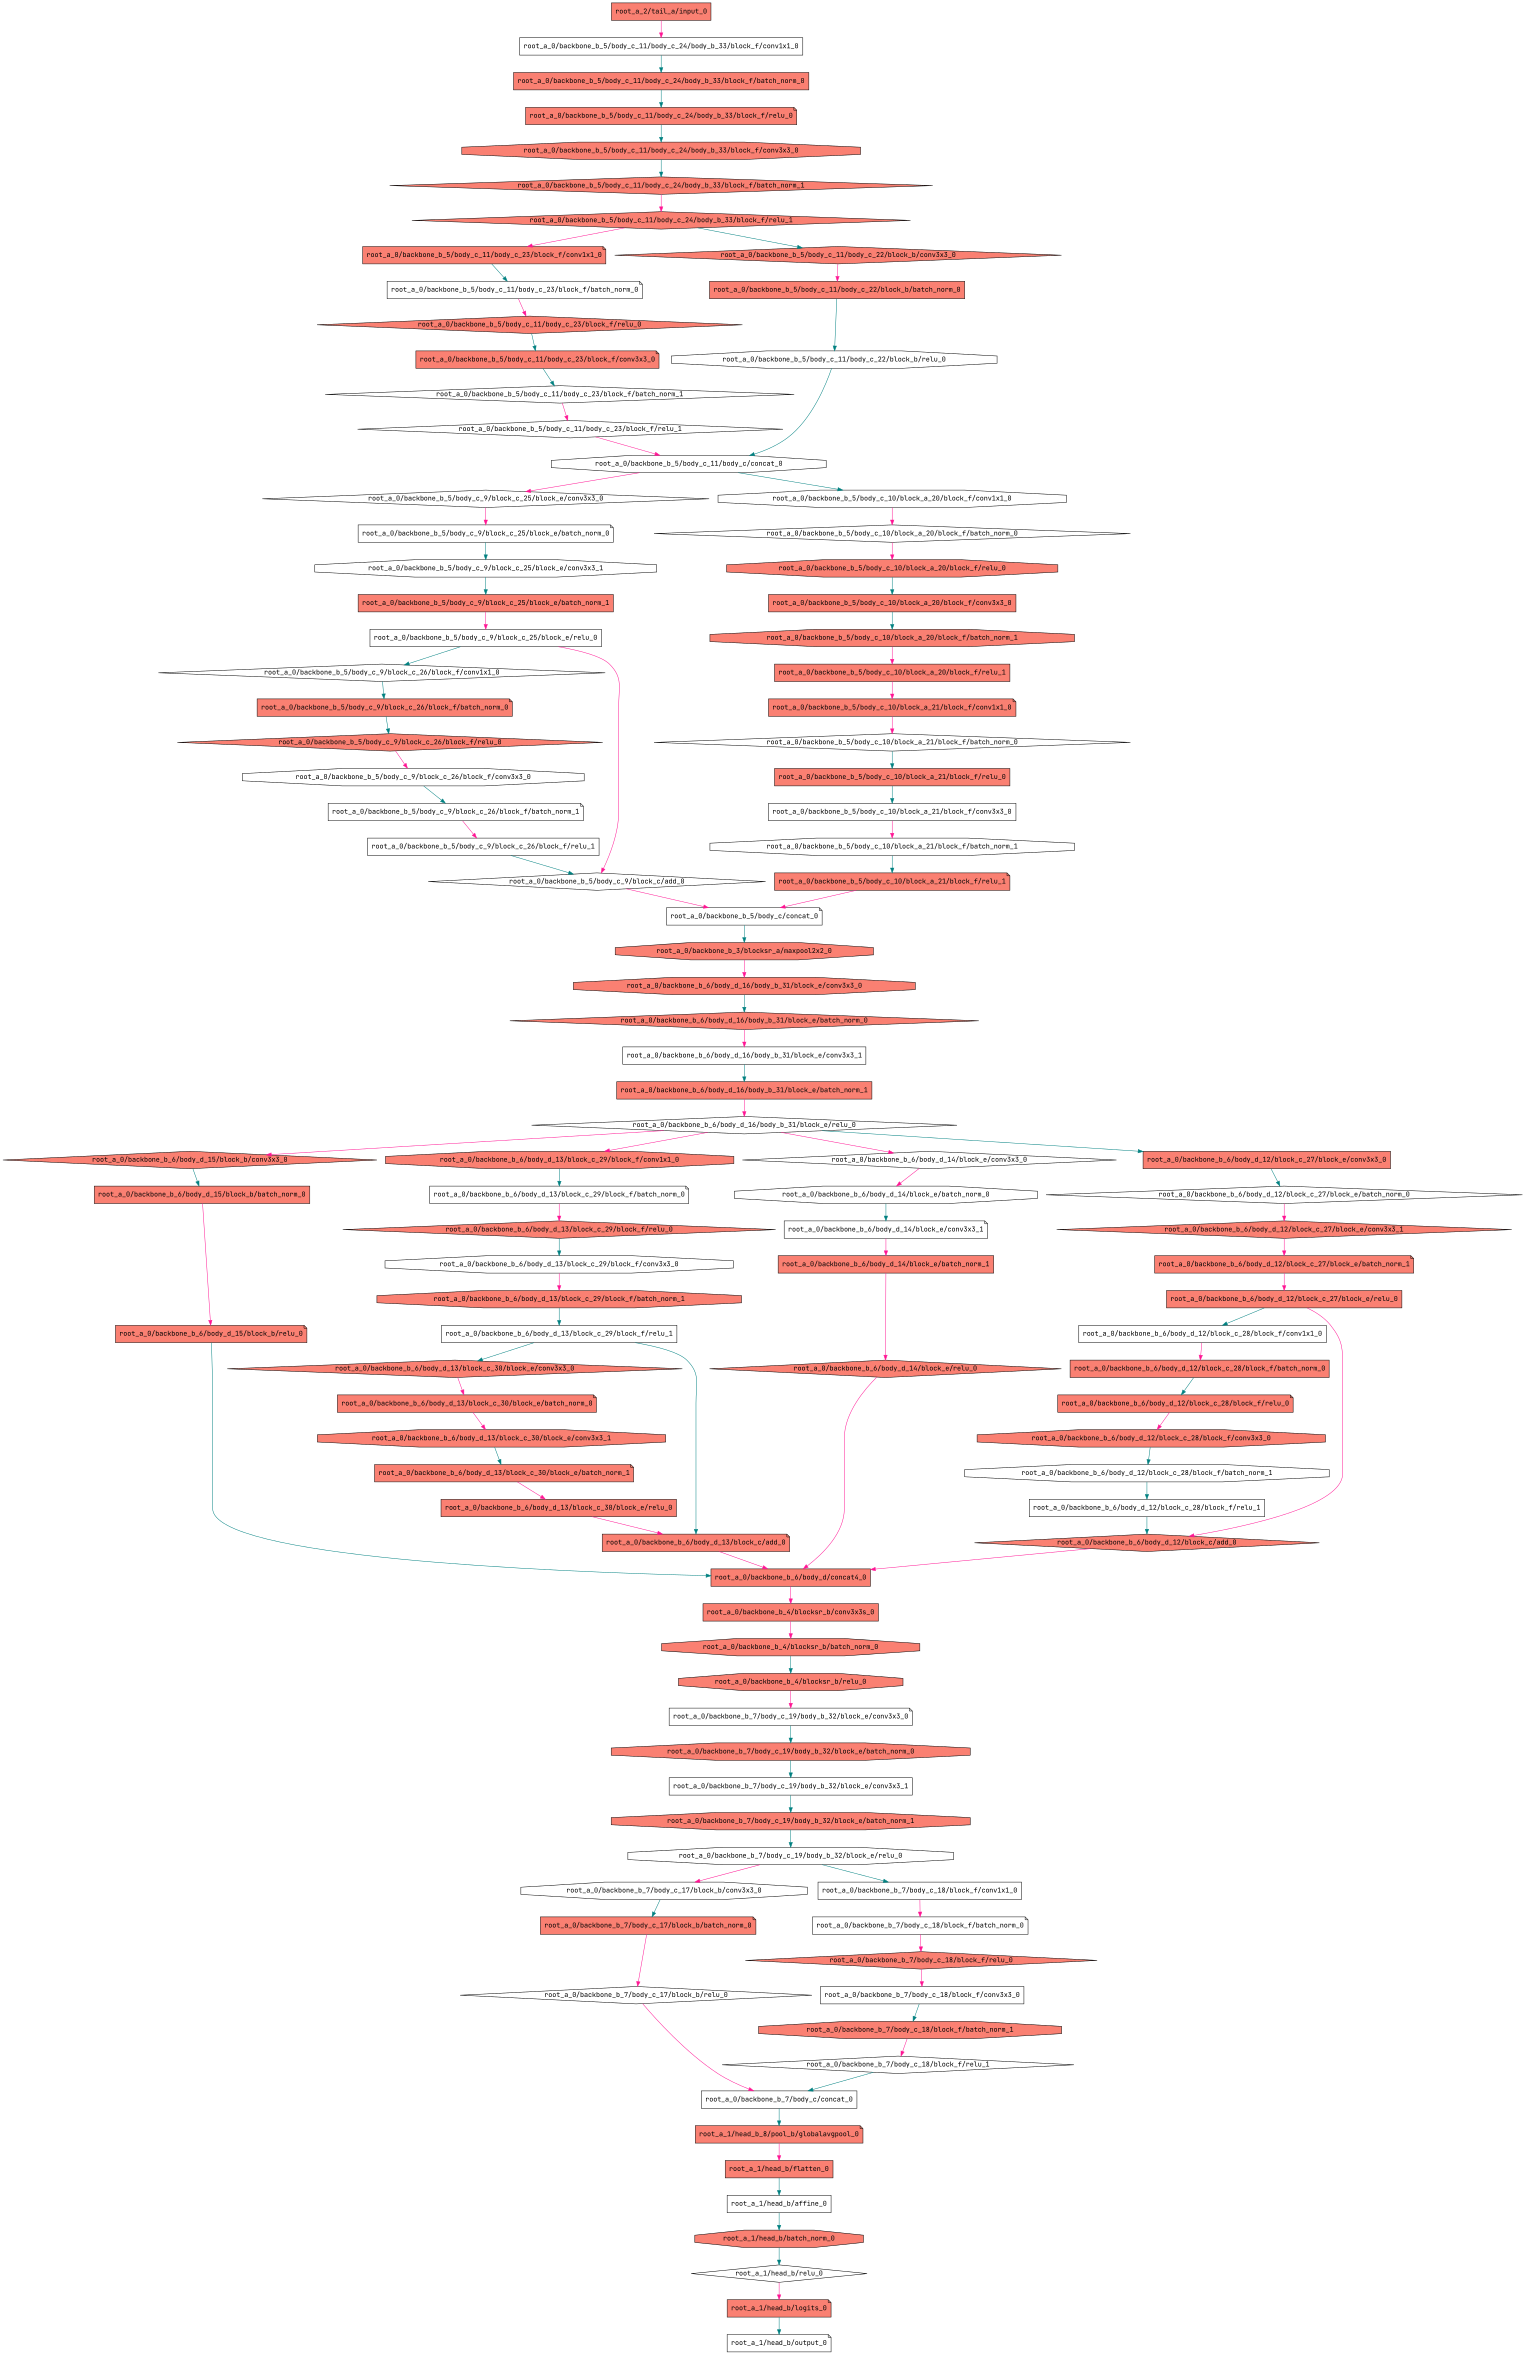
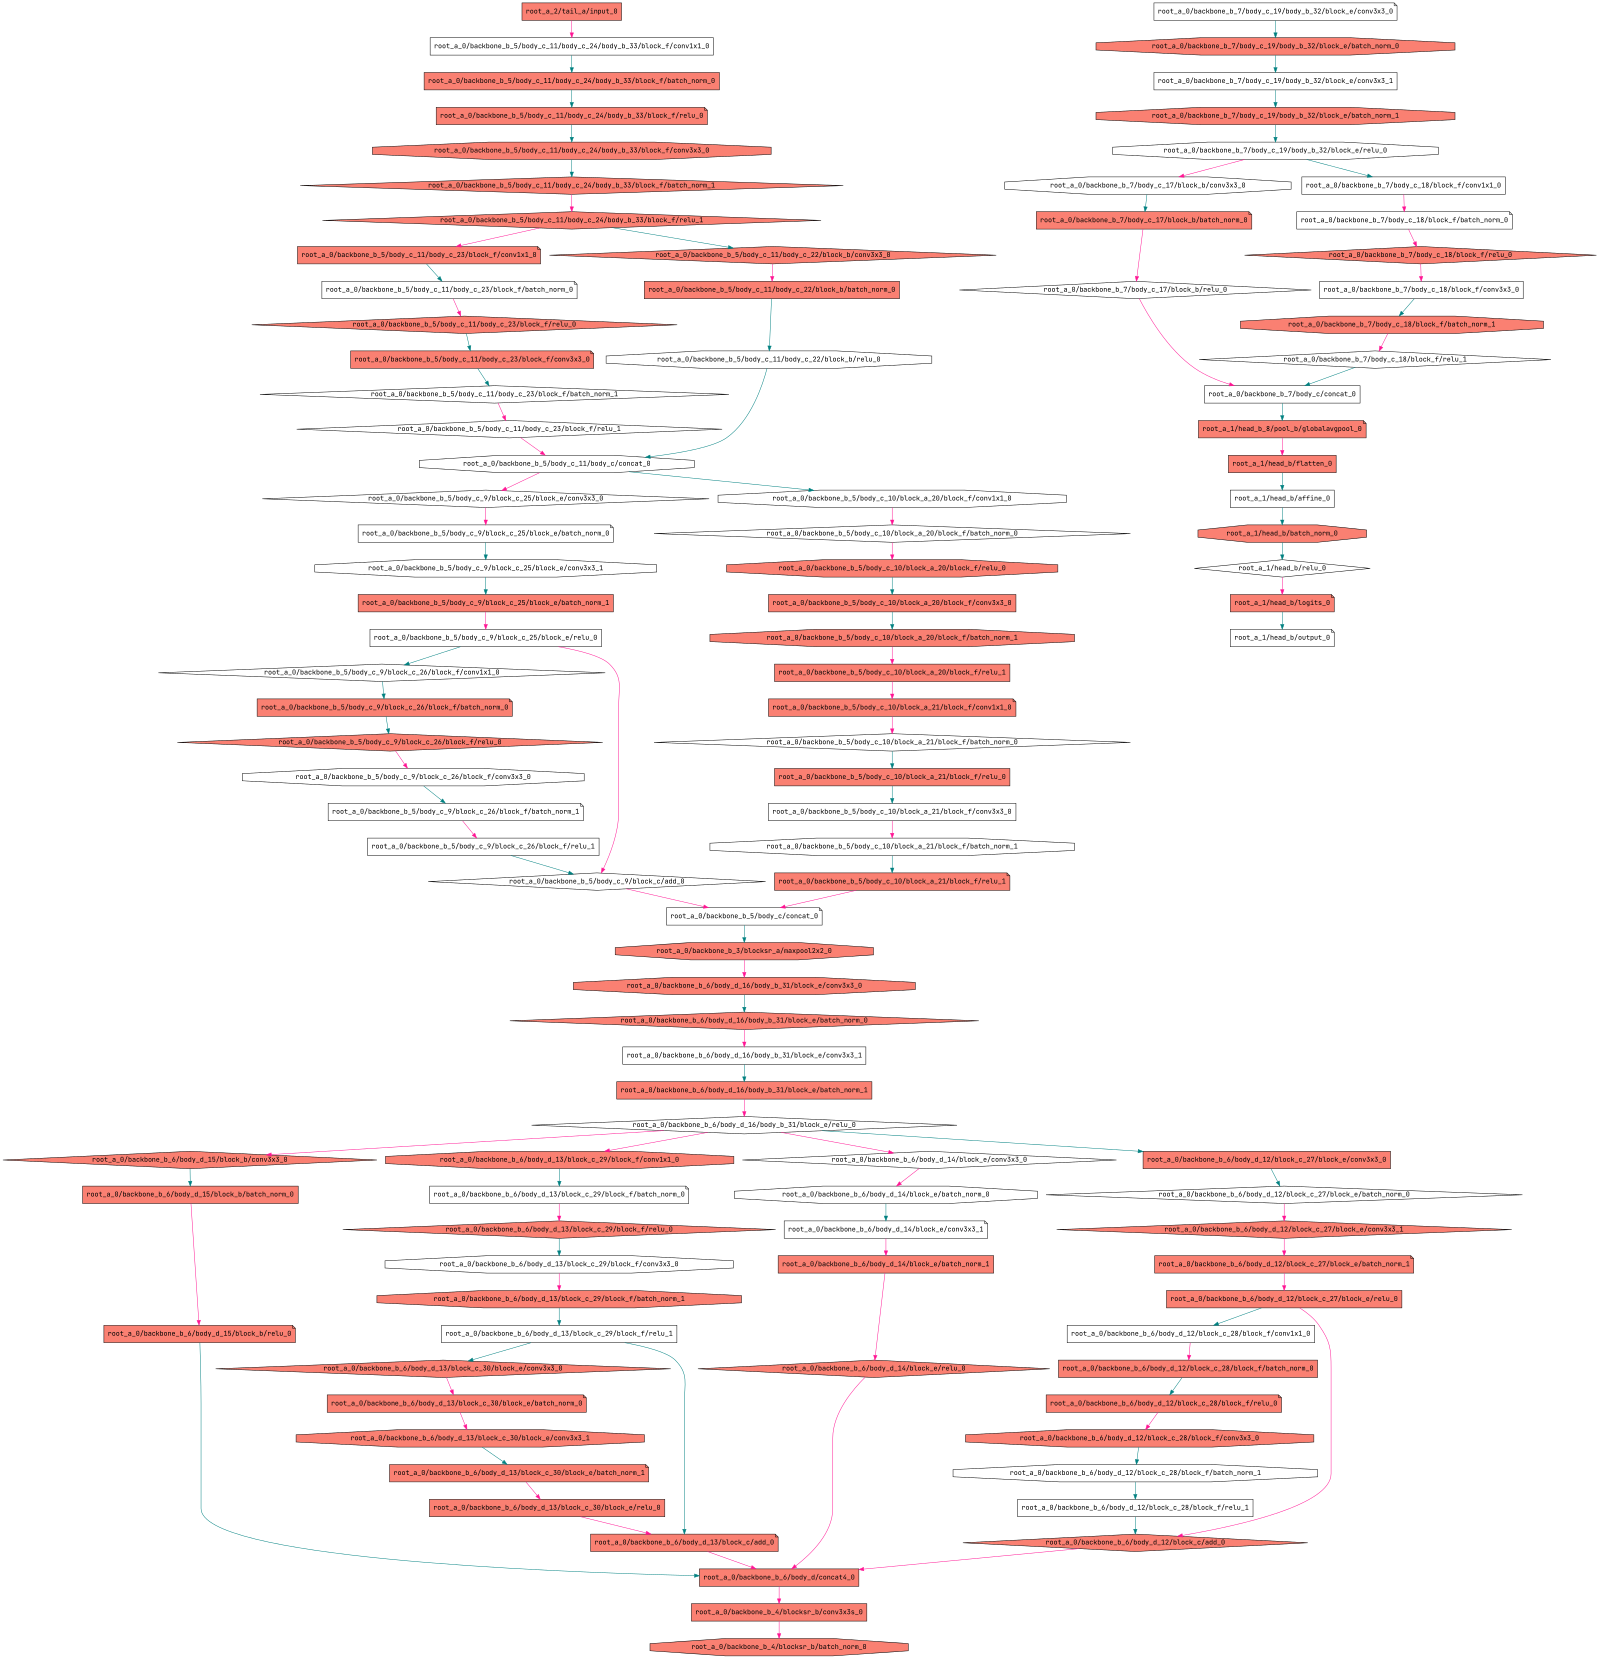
node "root_a_0/backbone_b_4/blocksr_b/relu_0": removed
